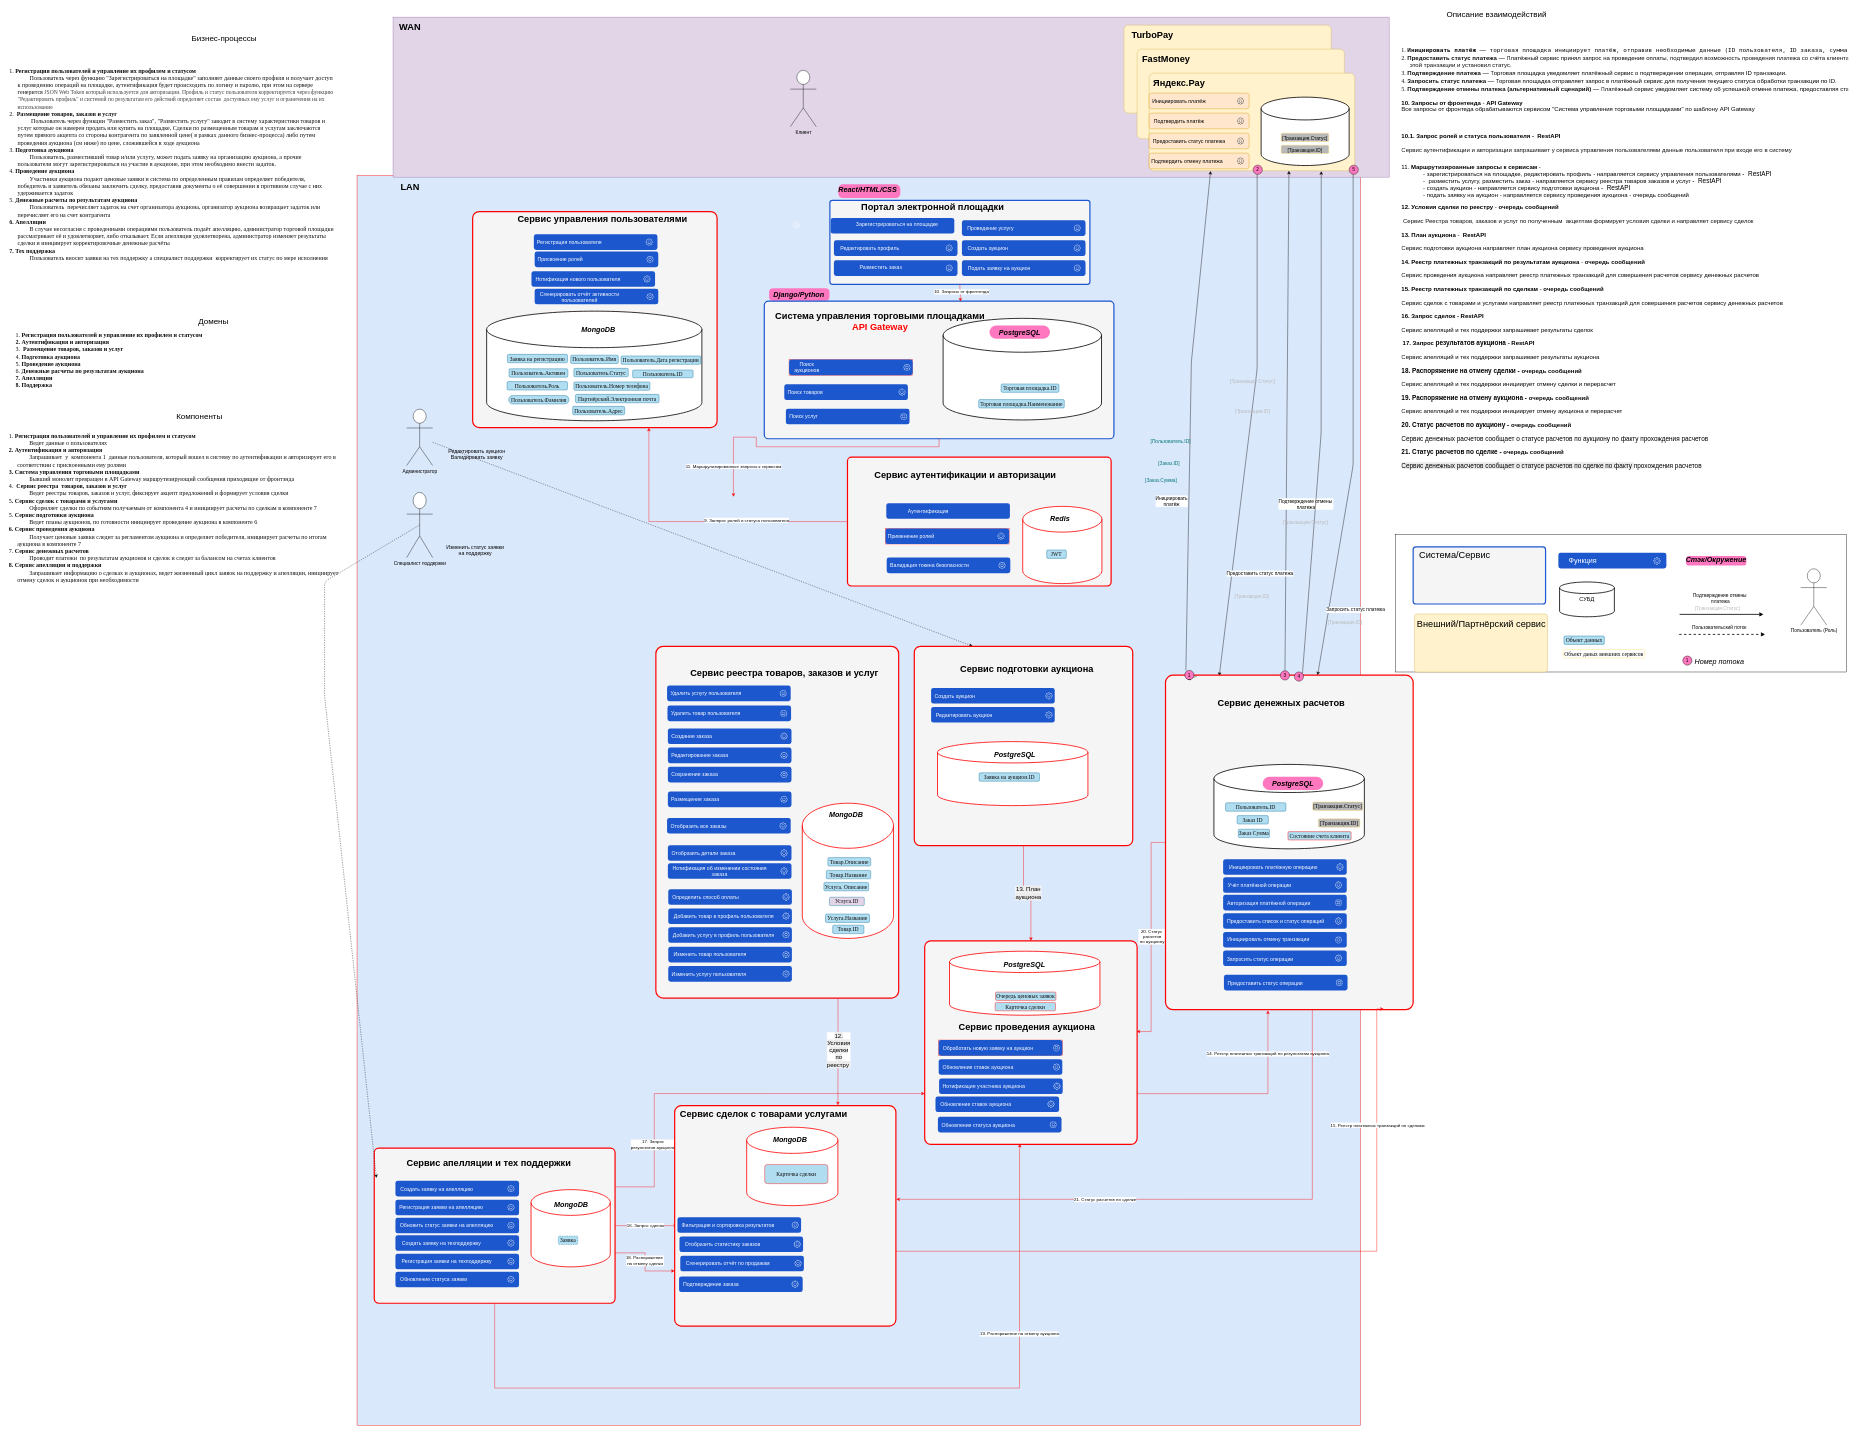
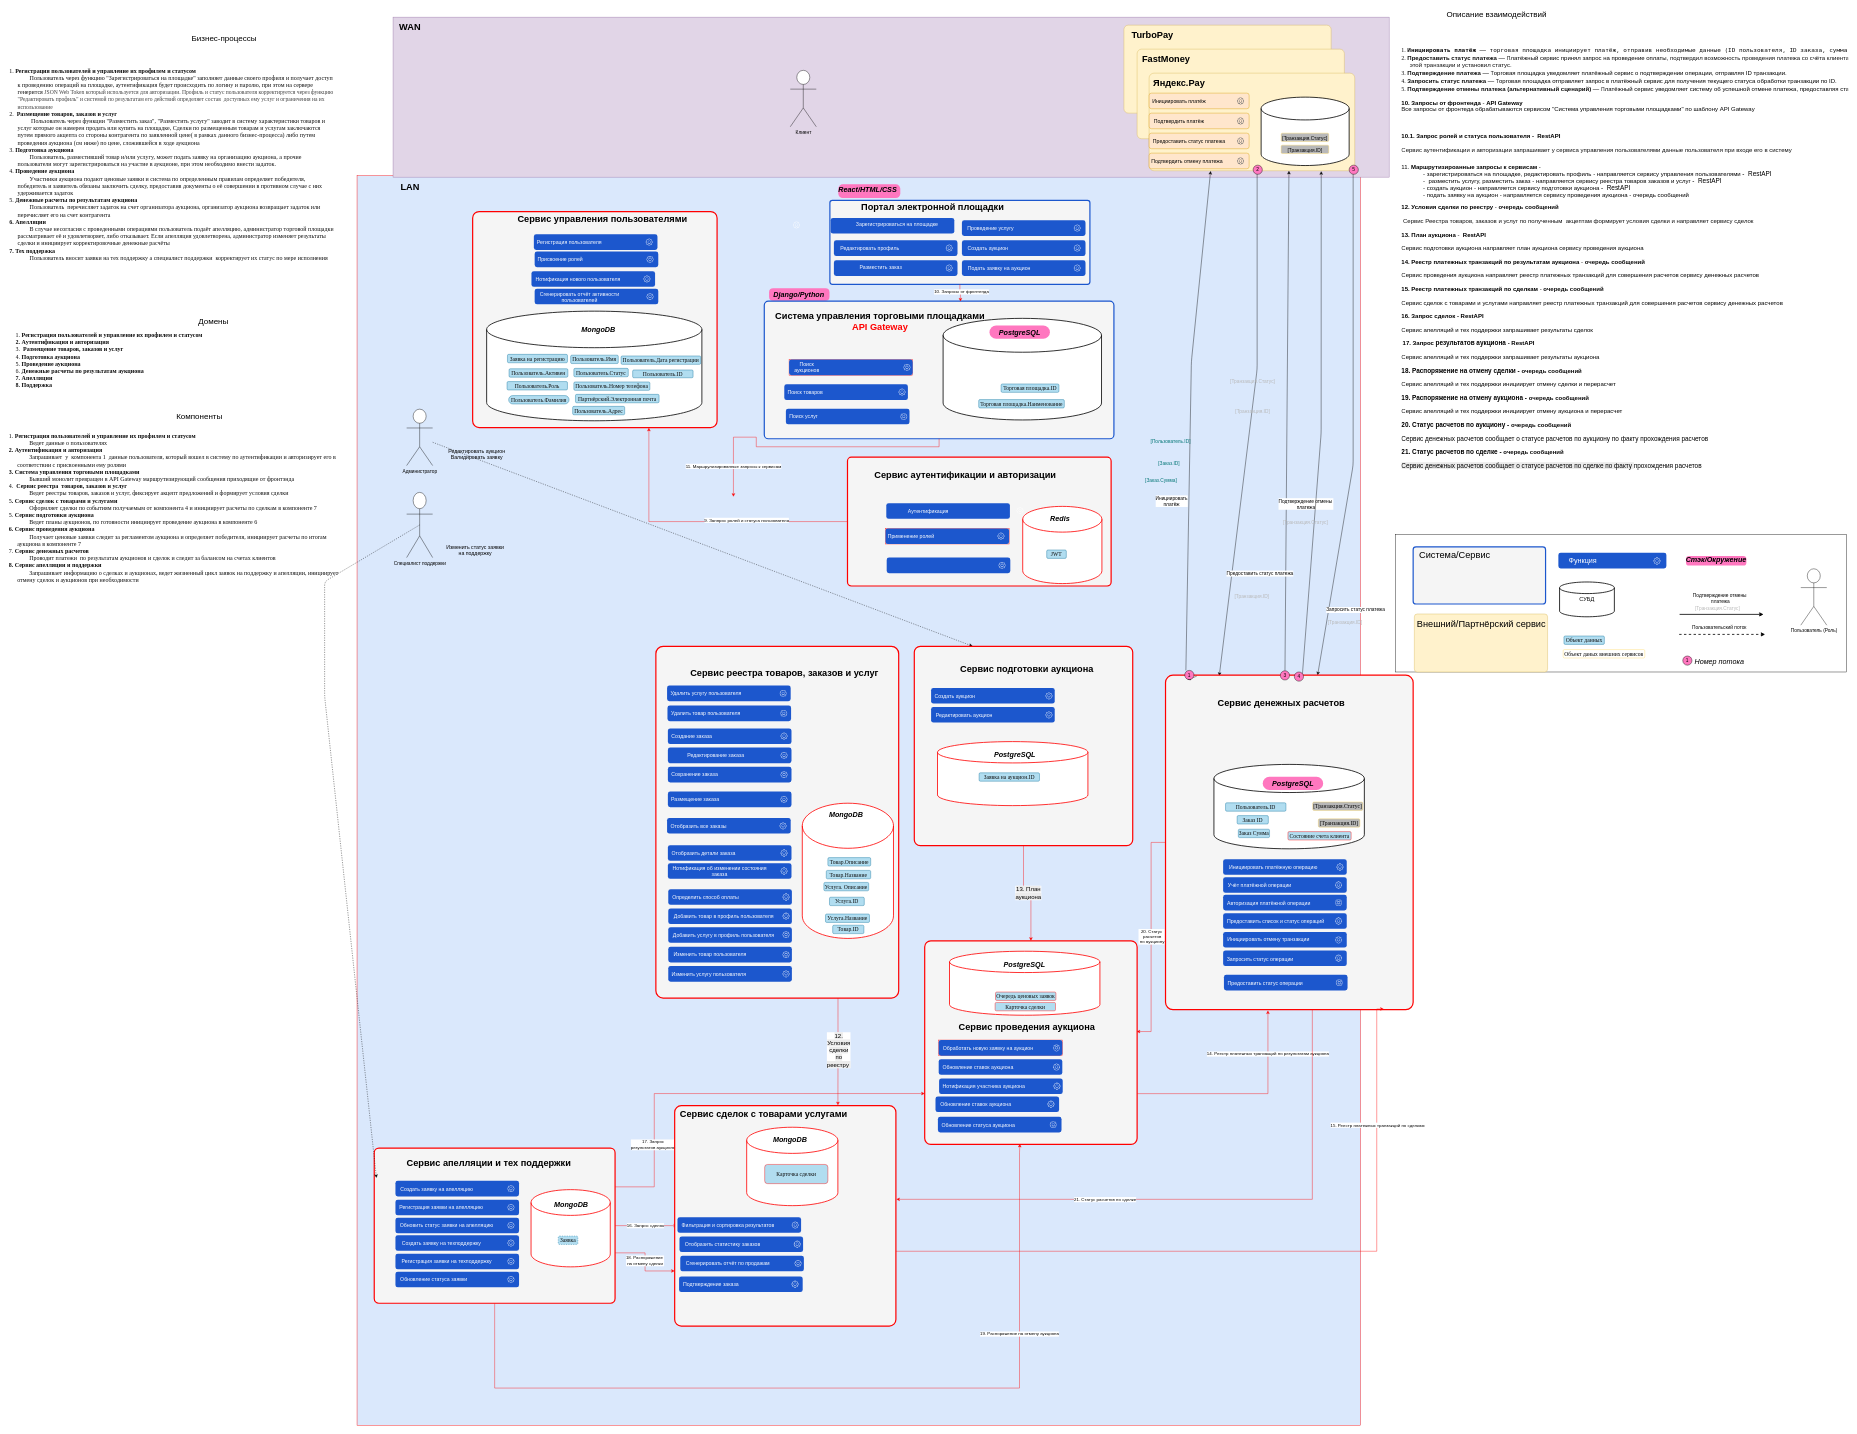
node "Валидация токена безопасности": removed
node "Редактирование заказа": moved (700, 755) -> (716, 755)
node "Услуга.ID": fillcolor #e1d5e7 -> #b1ddf0
